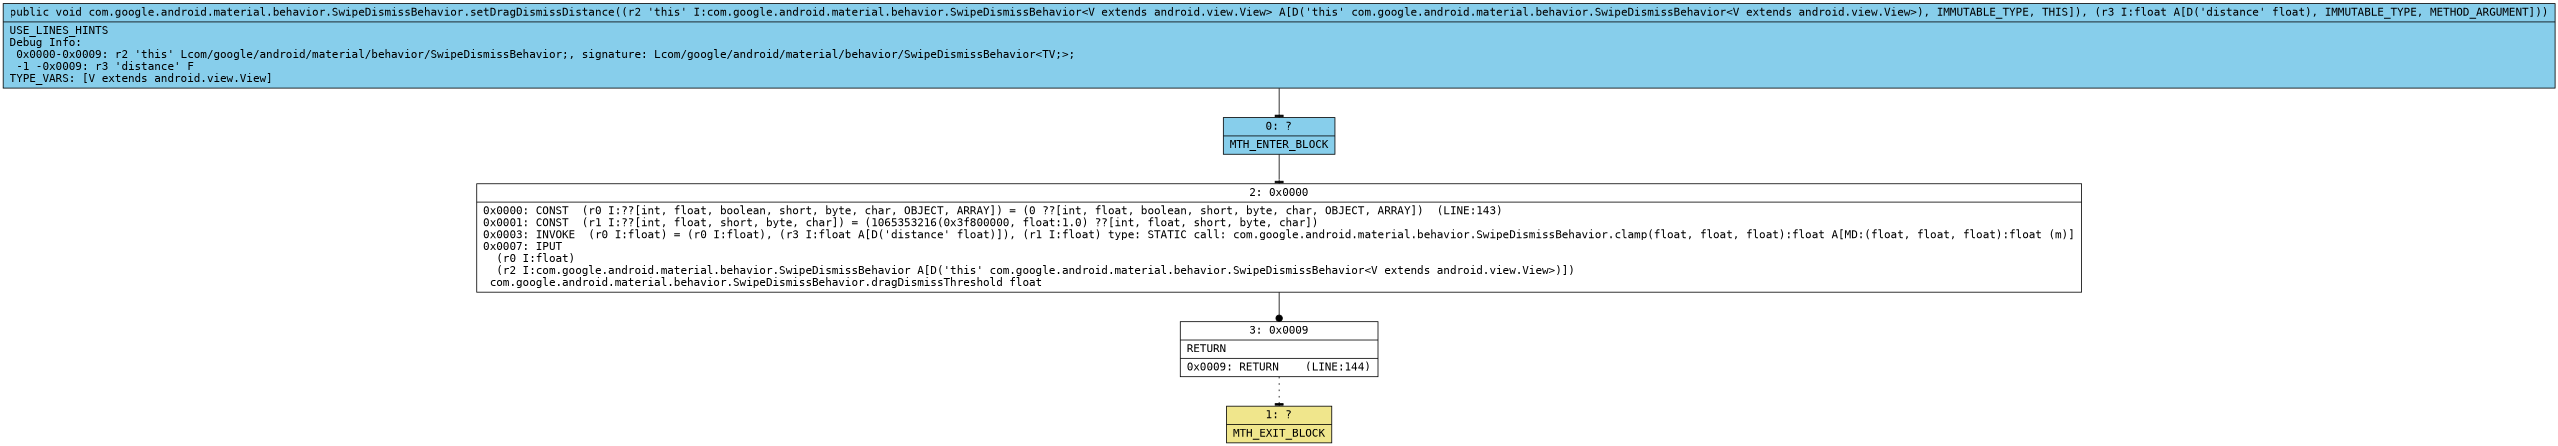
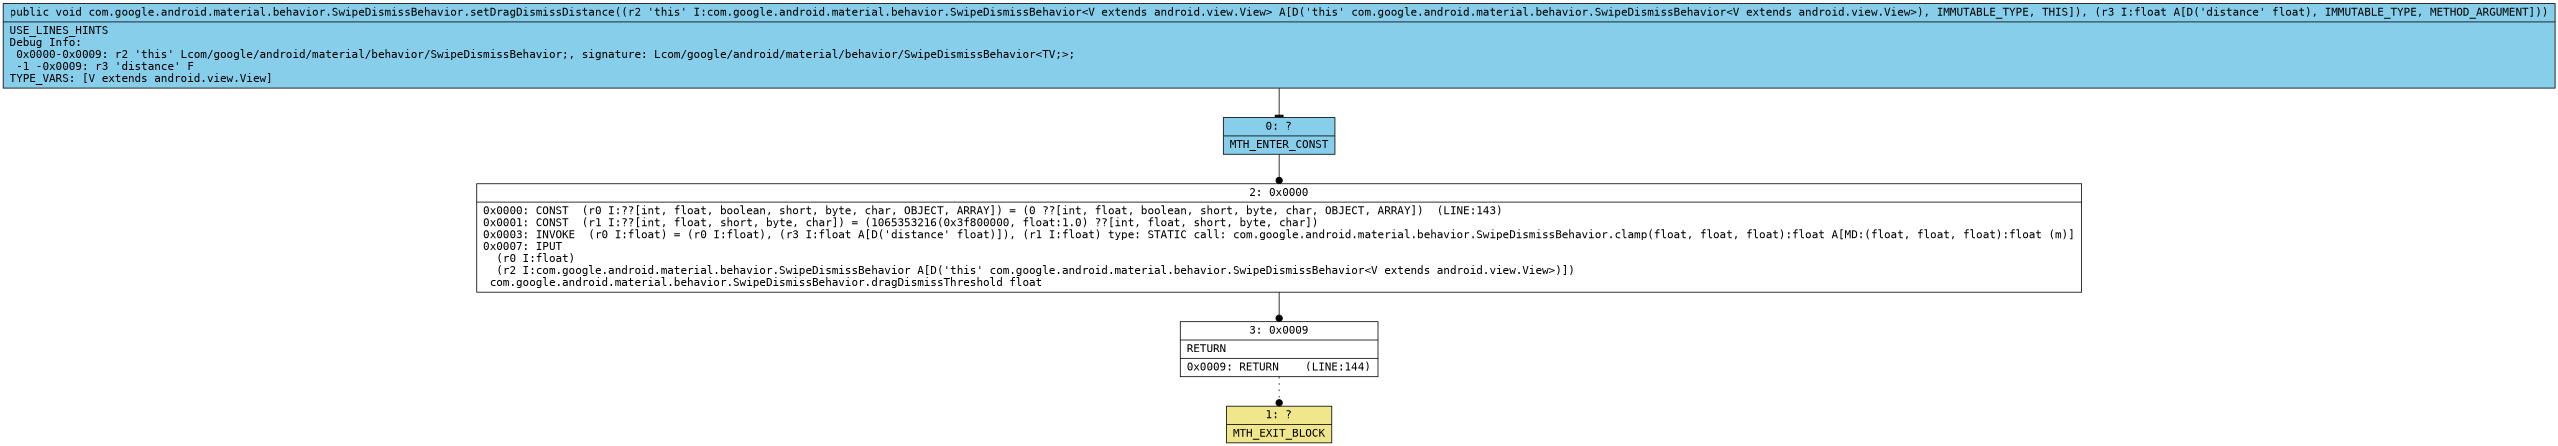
node "0: ?": text "MTH_ENTER_BLOCK" -> "MTH_ENTER_CONST"
edge "0: ?" -> "2: 0x0000": arrowhead tee -> dot
edge "3: 0x0009" -> "1: ?": arrowhead tee -> dot
